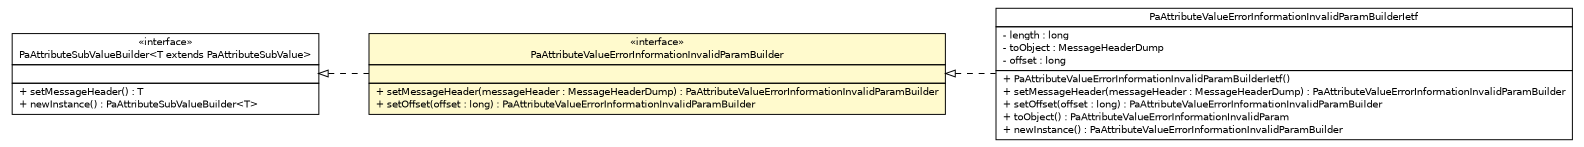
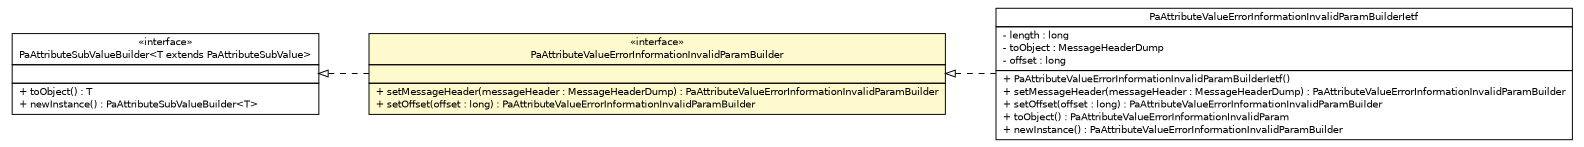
node "PaAttributeSubValueBuilder<T extends PaAttributeSubValue>": text "+ setMessageHeader() : T" -> "+ toObject() : T"
